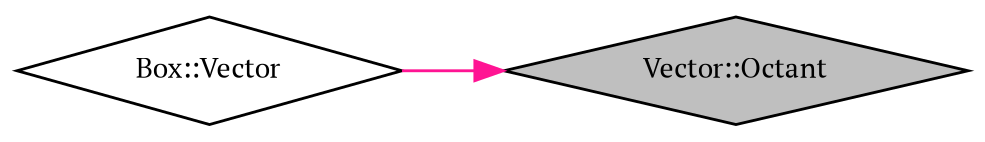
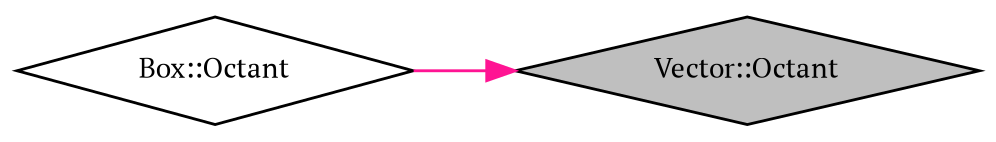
node "Box::Vector": label "Box::Vector" -> "Box::Octant"
